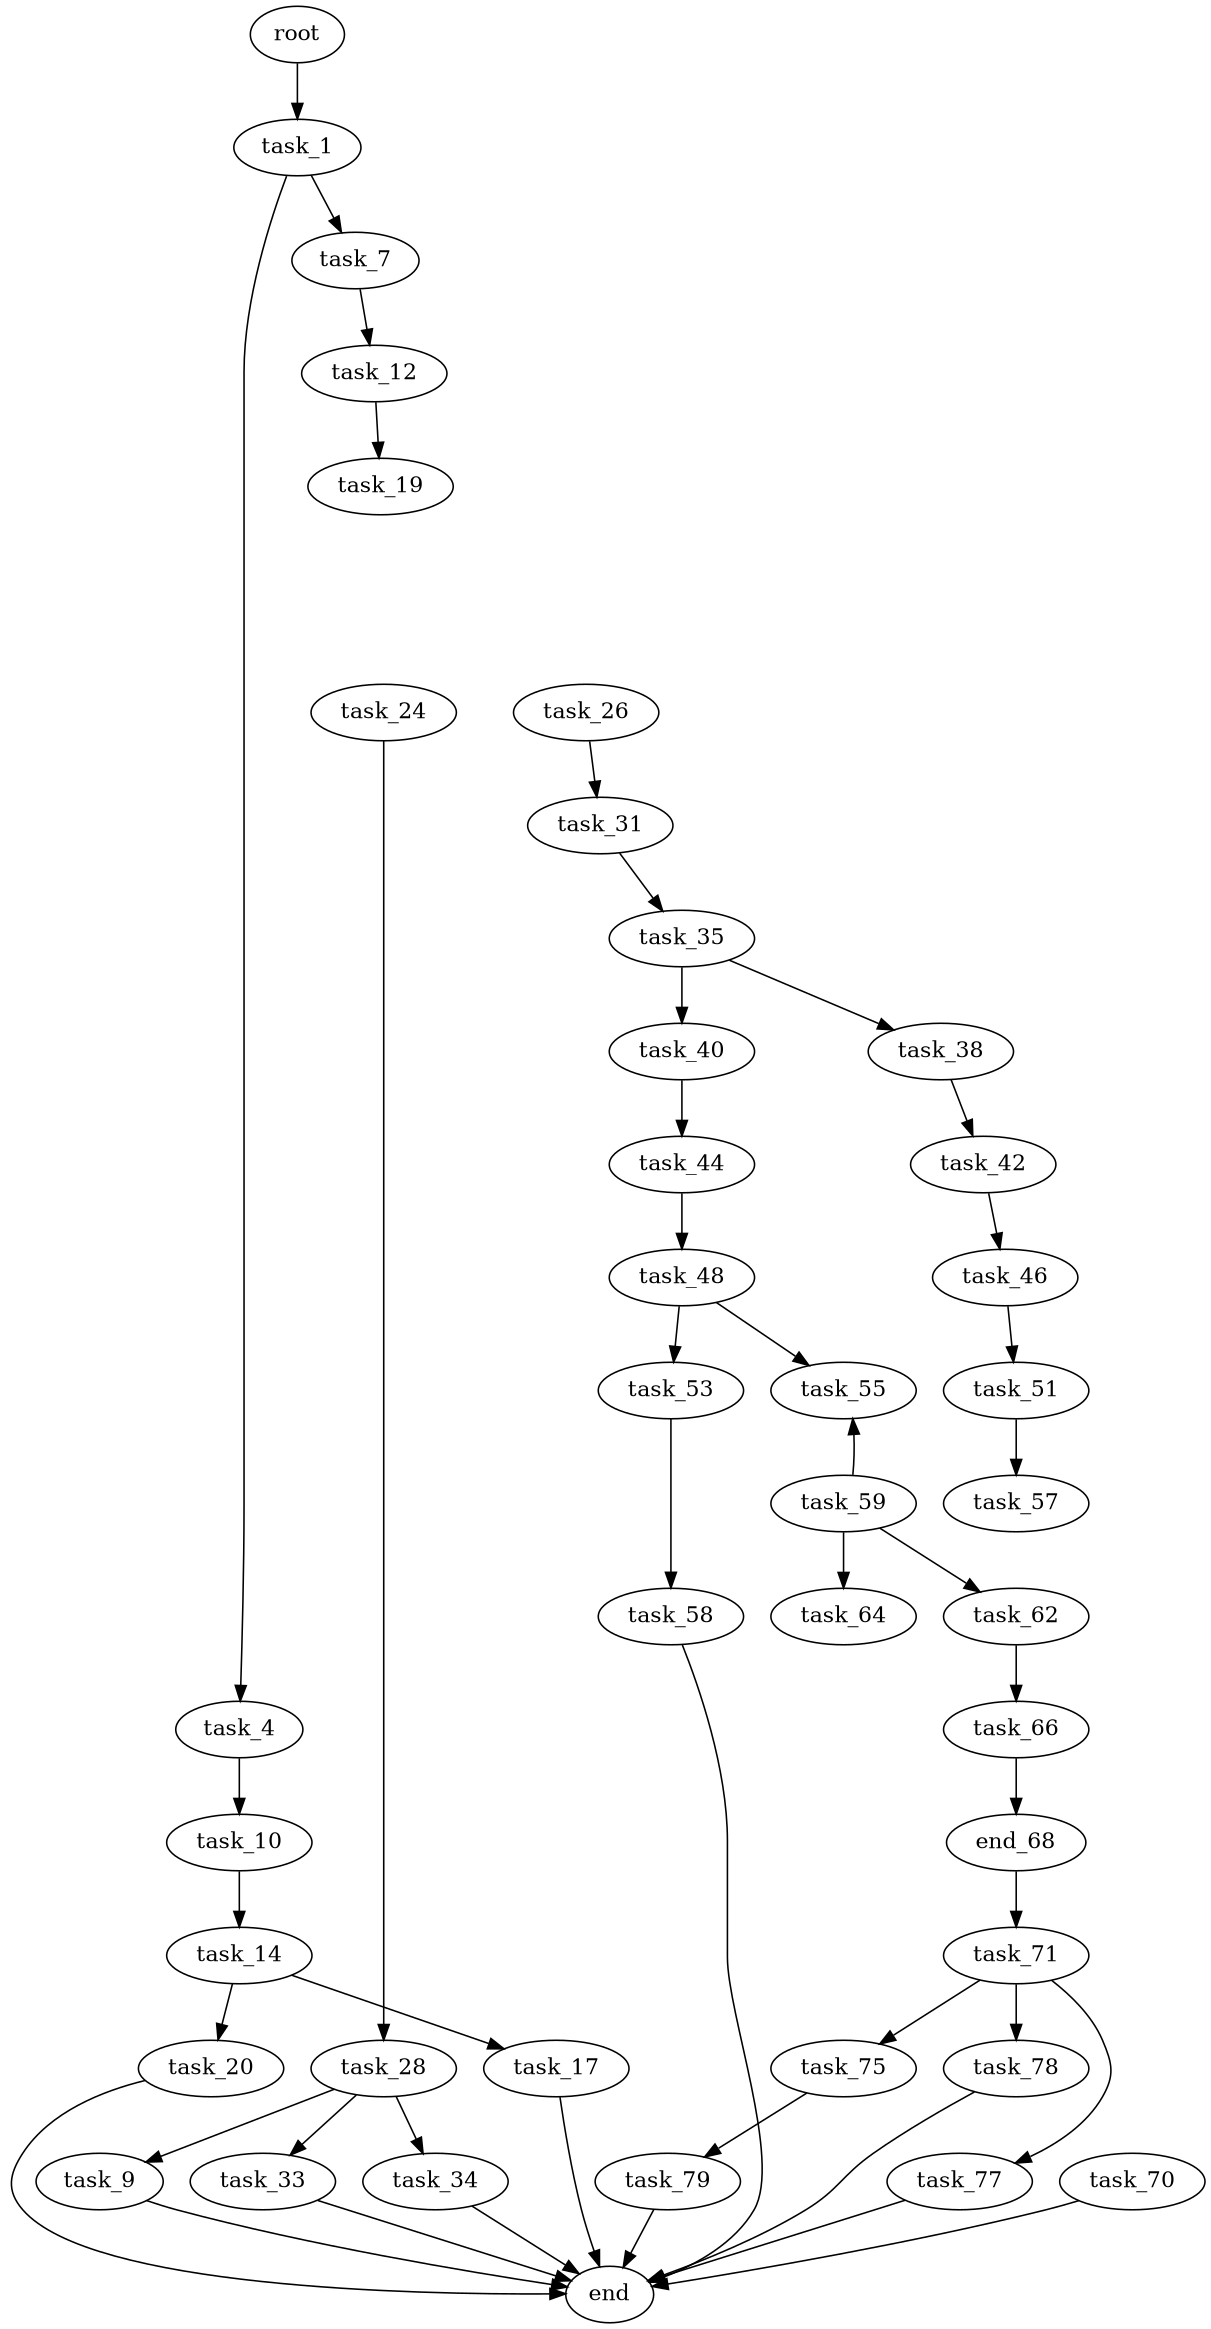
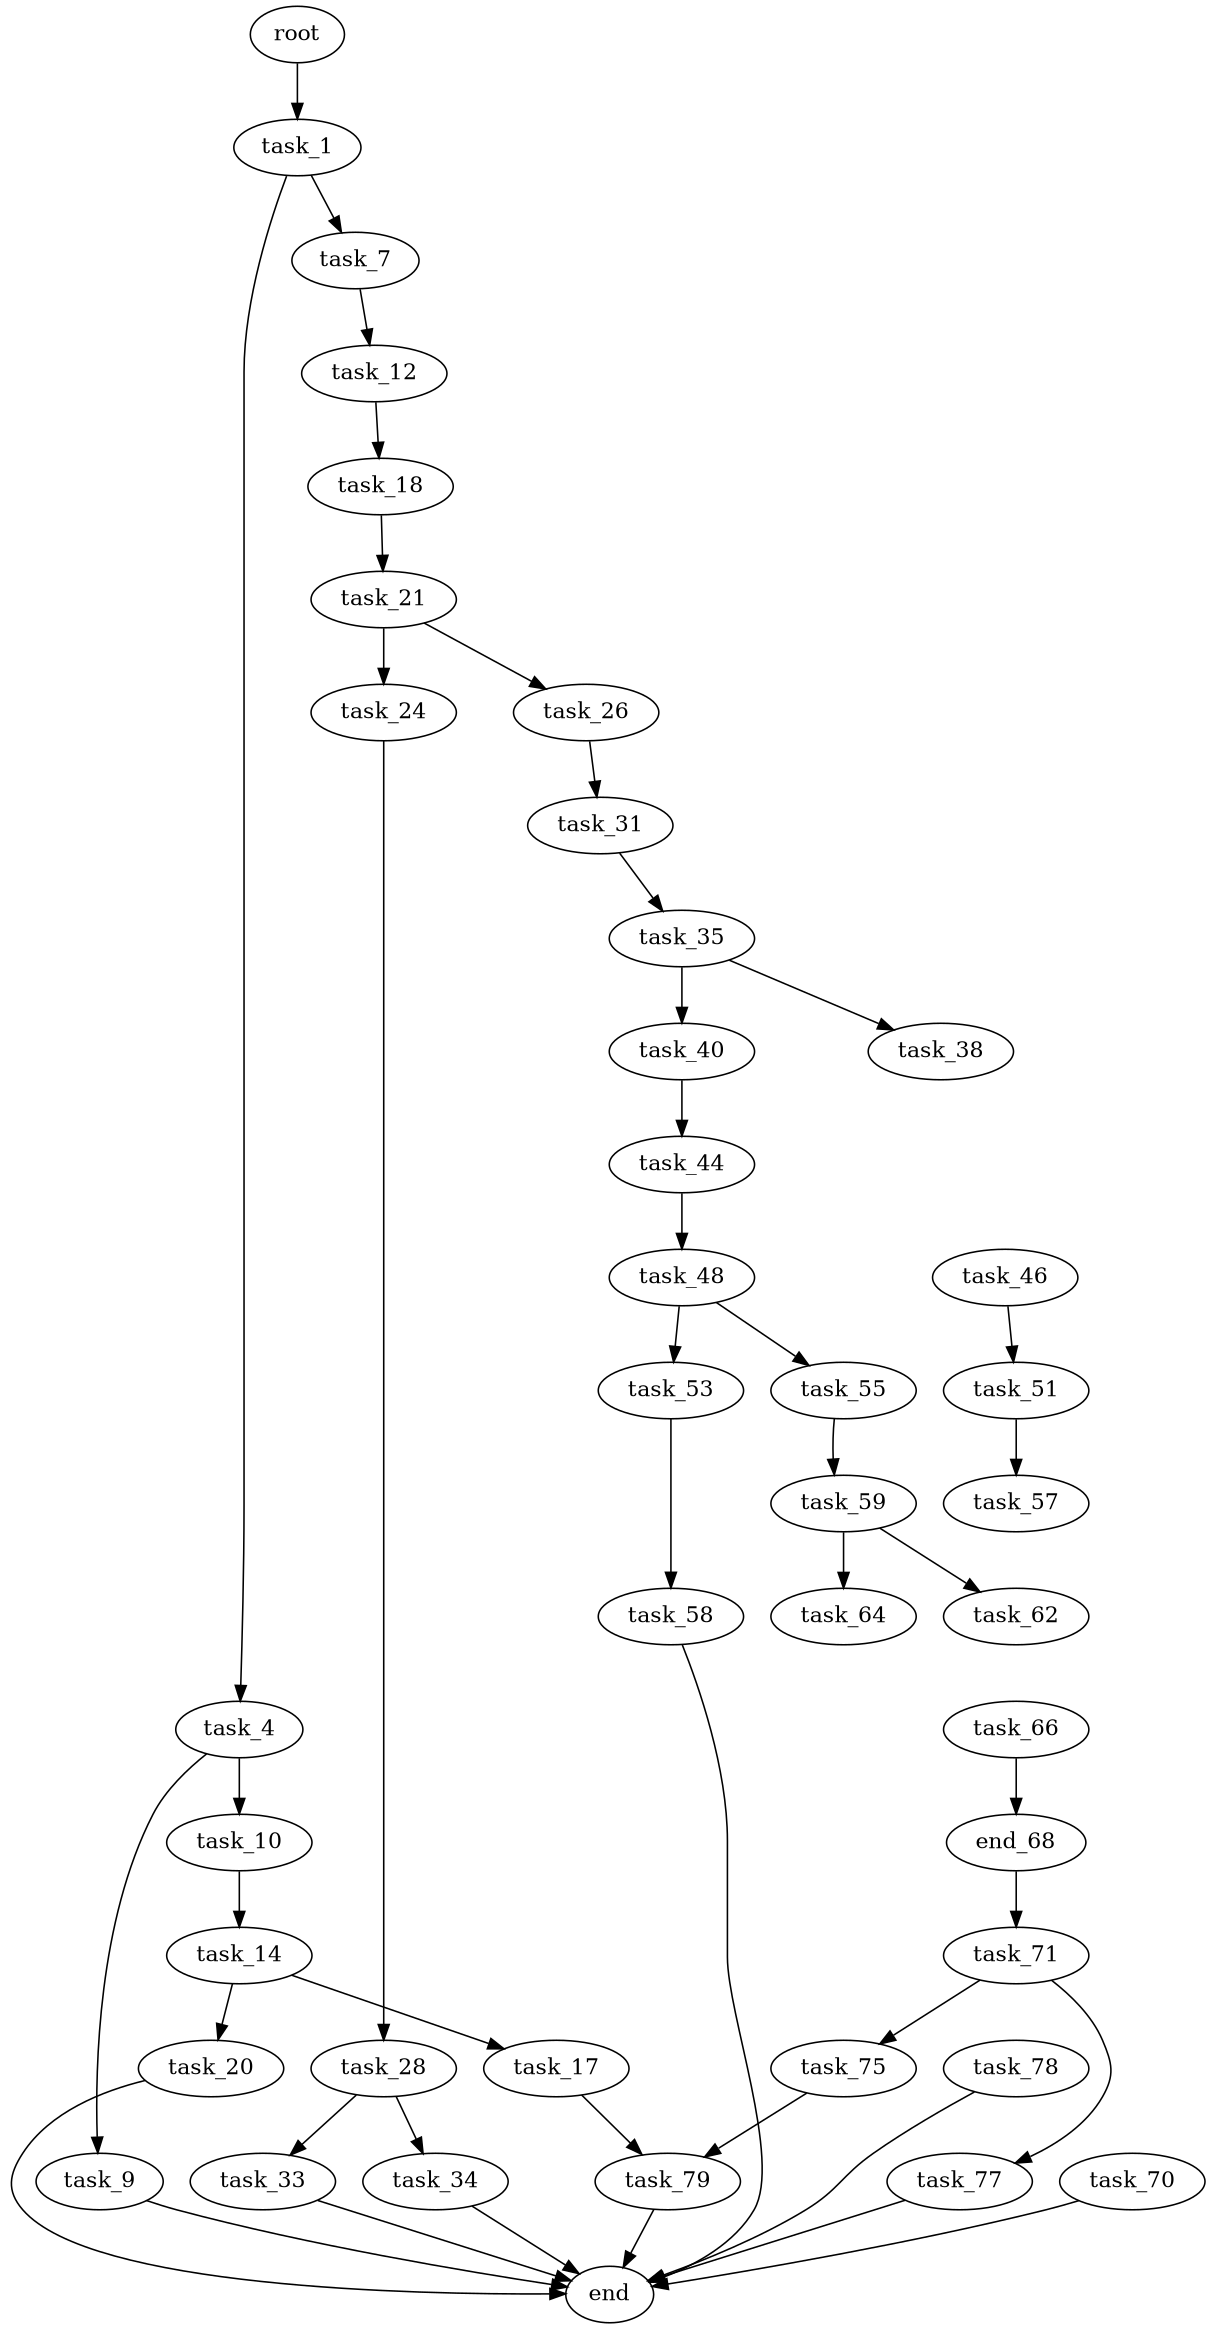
node "task_19": label "task_19" -> "task_18"
node "task_21": added
node "task_42": removed
edge "task_59" -> "task_55": reversed
edge "task_62" -> "task_66": removed
edge "task_71" -> "task_78": removed
edge "task_28" -> "task_9": now "task_4" -> "task_9"
edge "task_17" -> "end": now "task_17" -> "task_79"
